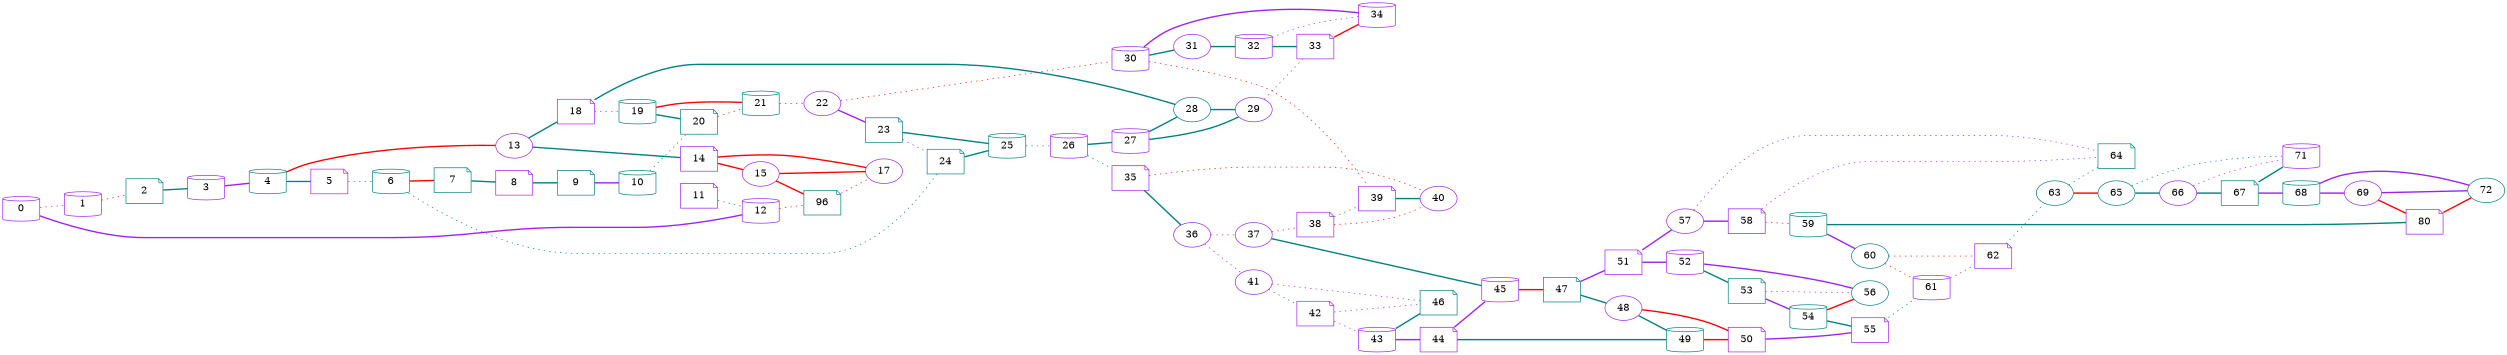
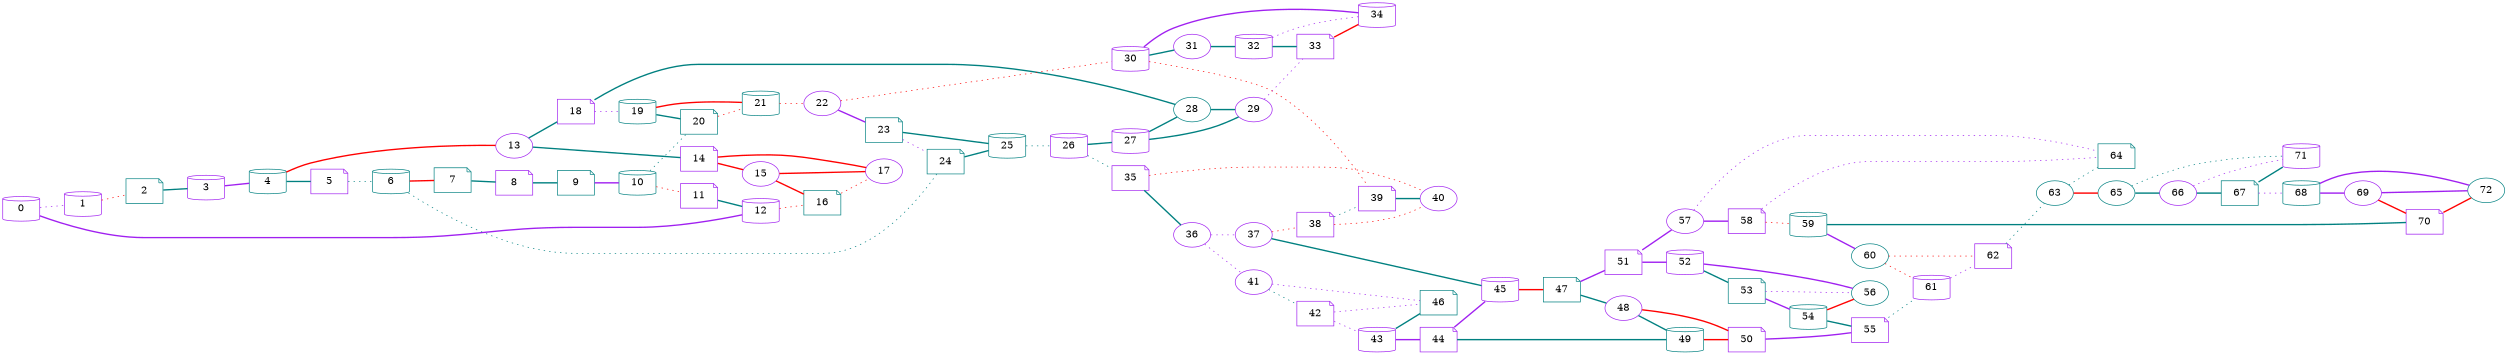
edge "10" -- "11": added
edge "67" -- "68": style bold -> dotted
edge "11" -- "12": style dotted -> bold
node "96": label "96" -> "16"
node "80": label "80" -> "70"
